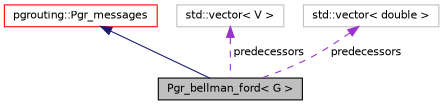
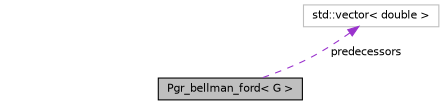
node "pgrouting::Pgr_messages": removed
node "std::vector< V >": removed
